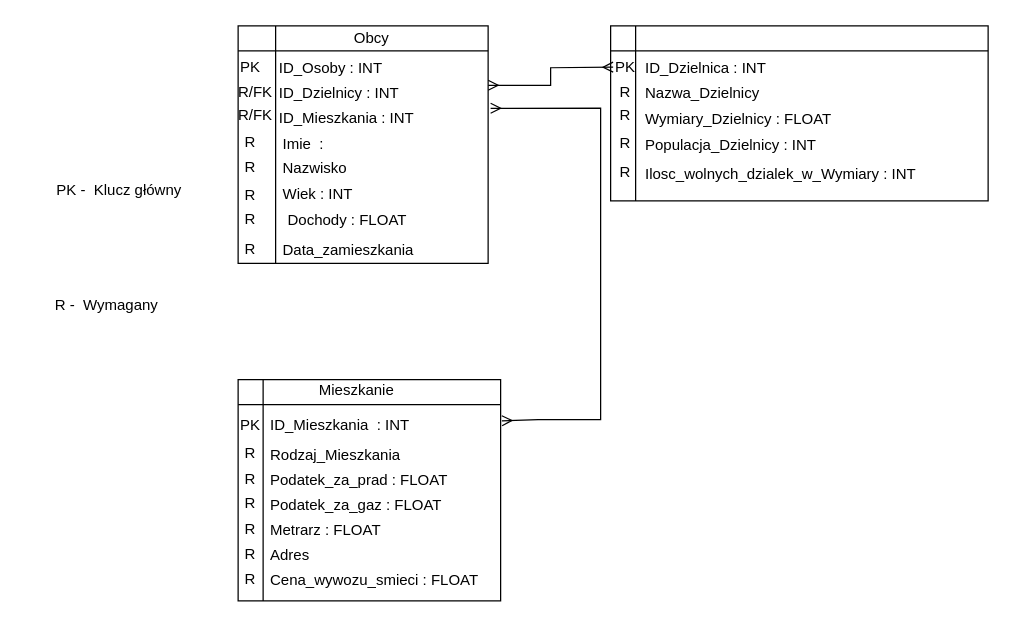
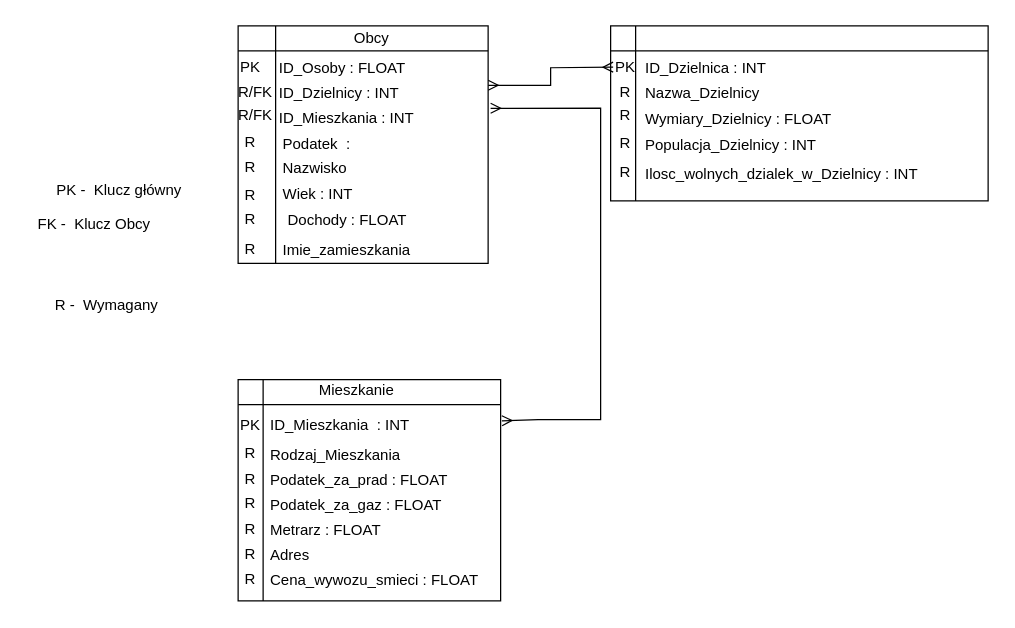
node "ID_Osoby : INT": label "ID_Osoby : INT" -> "ID_Osoby : FLOAT"
node "Imie :": label "Imie :" -> "Podatek :"
node "Ilosc_wolnych_dzialek_w_Wymiary : INT": label "Ilosc_wolnych_dzialek_w_Wymiary : INT" -> "Ilosc_wolnych_dzialek_w_Dzielnicy : INT"
node "FK - Klucz Obcy": added
node "Data_zamieszkania": label "Data_zamieszkania" -> "Imie_zamieszkania"
